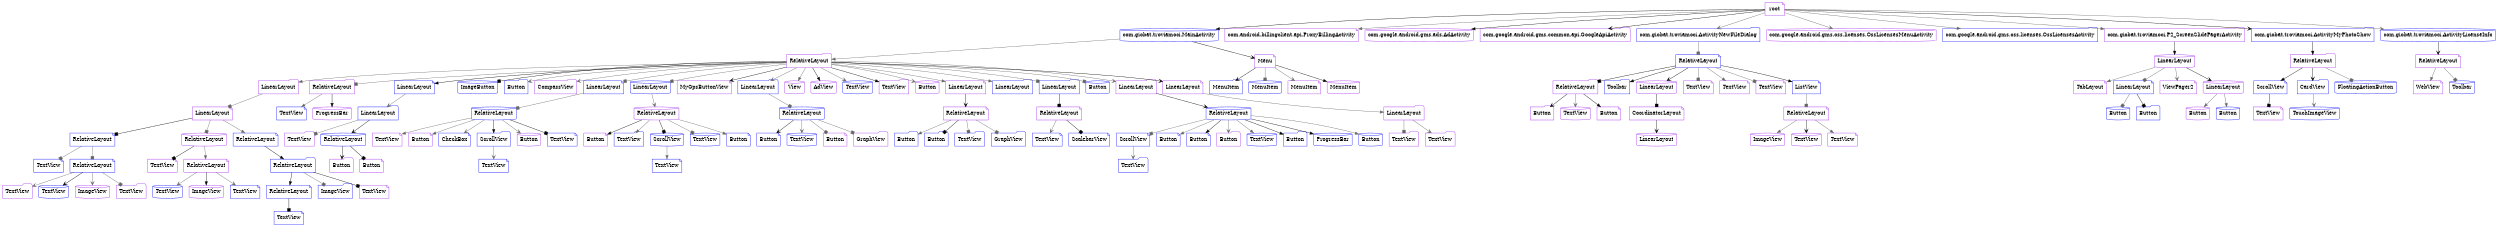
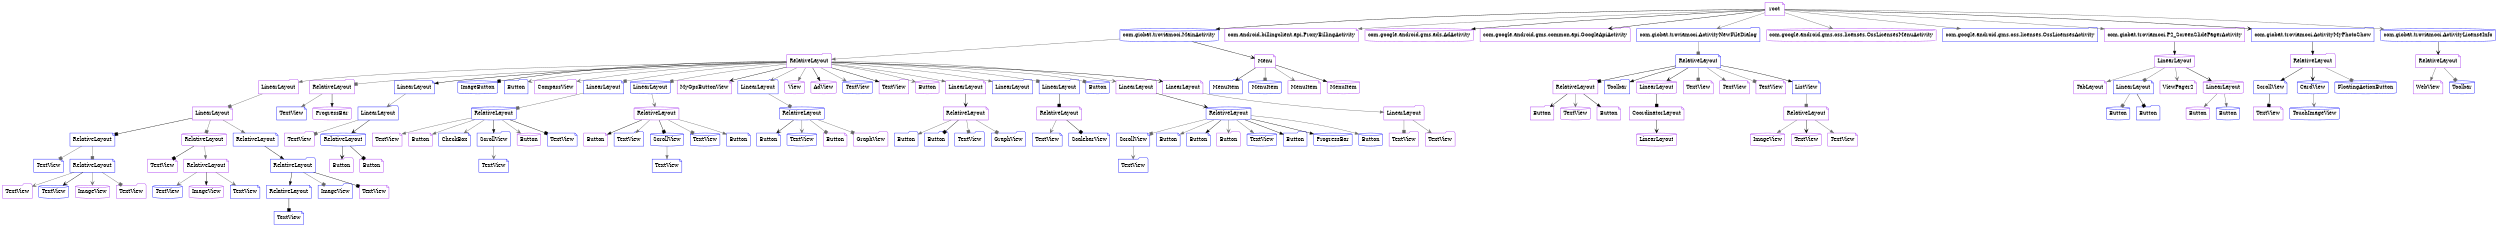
node "CardView": shape folder -> cylinder
